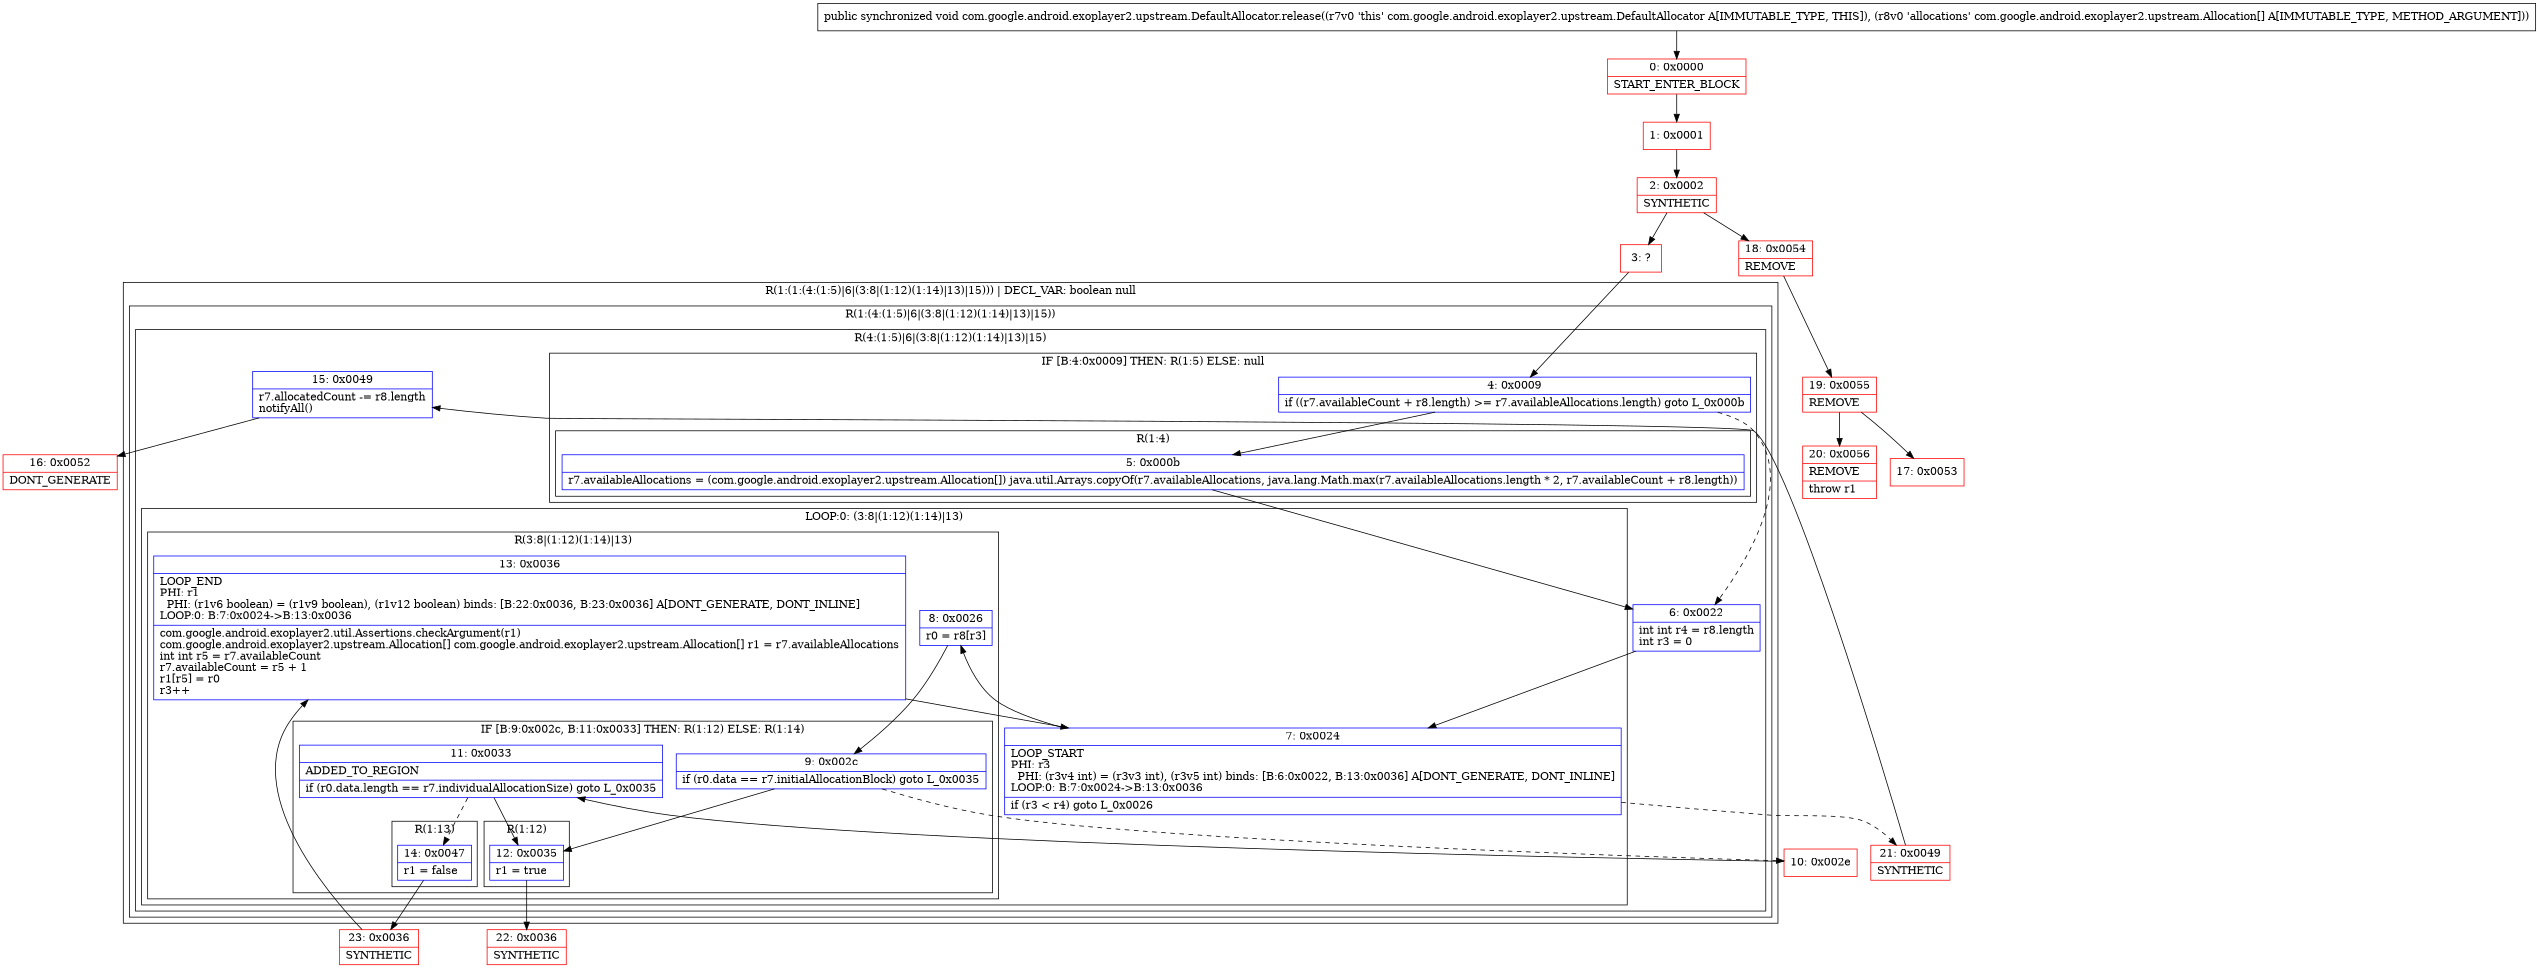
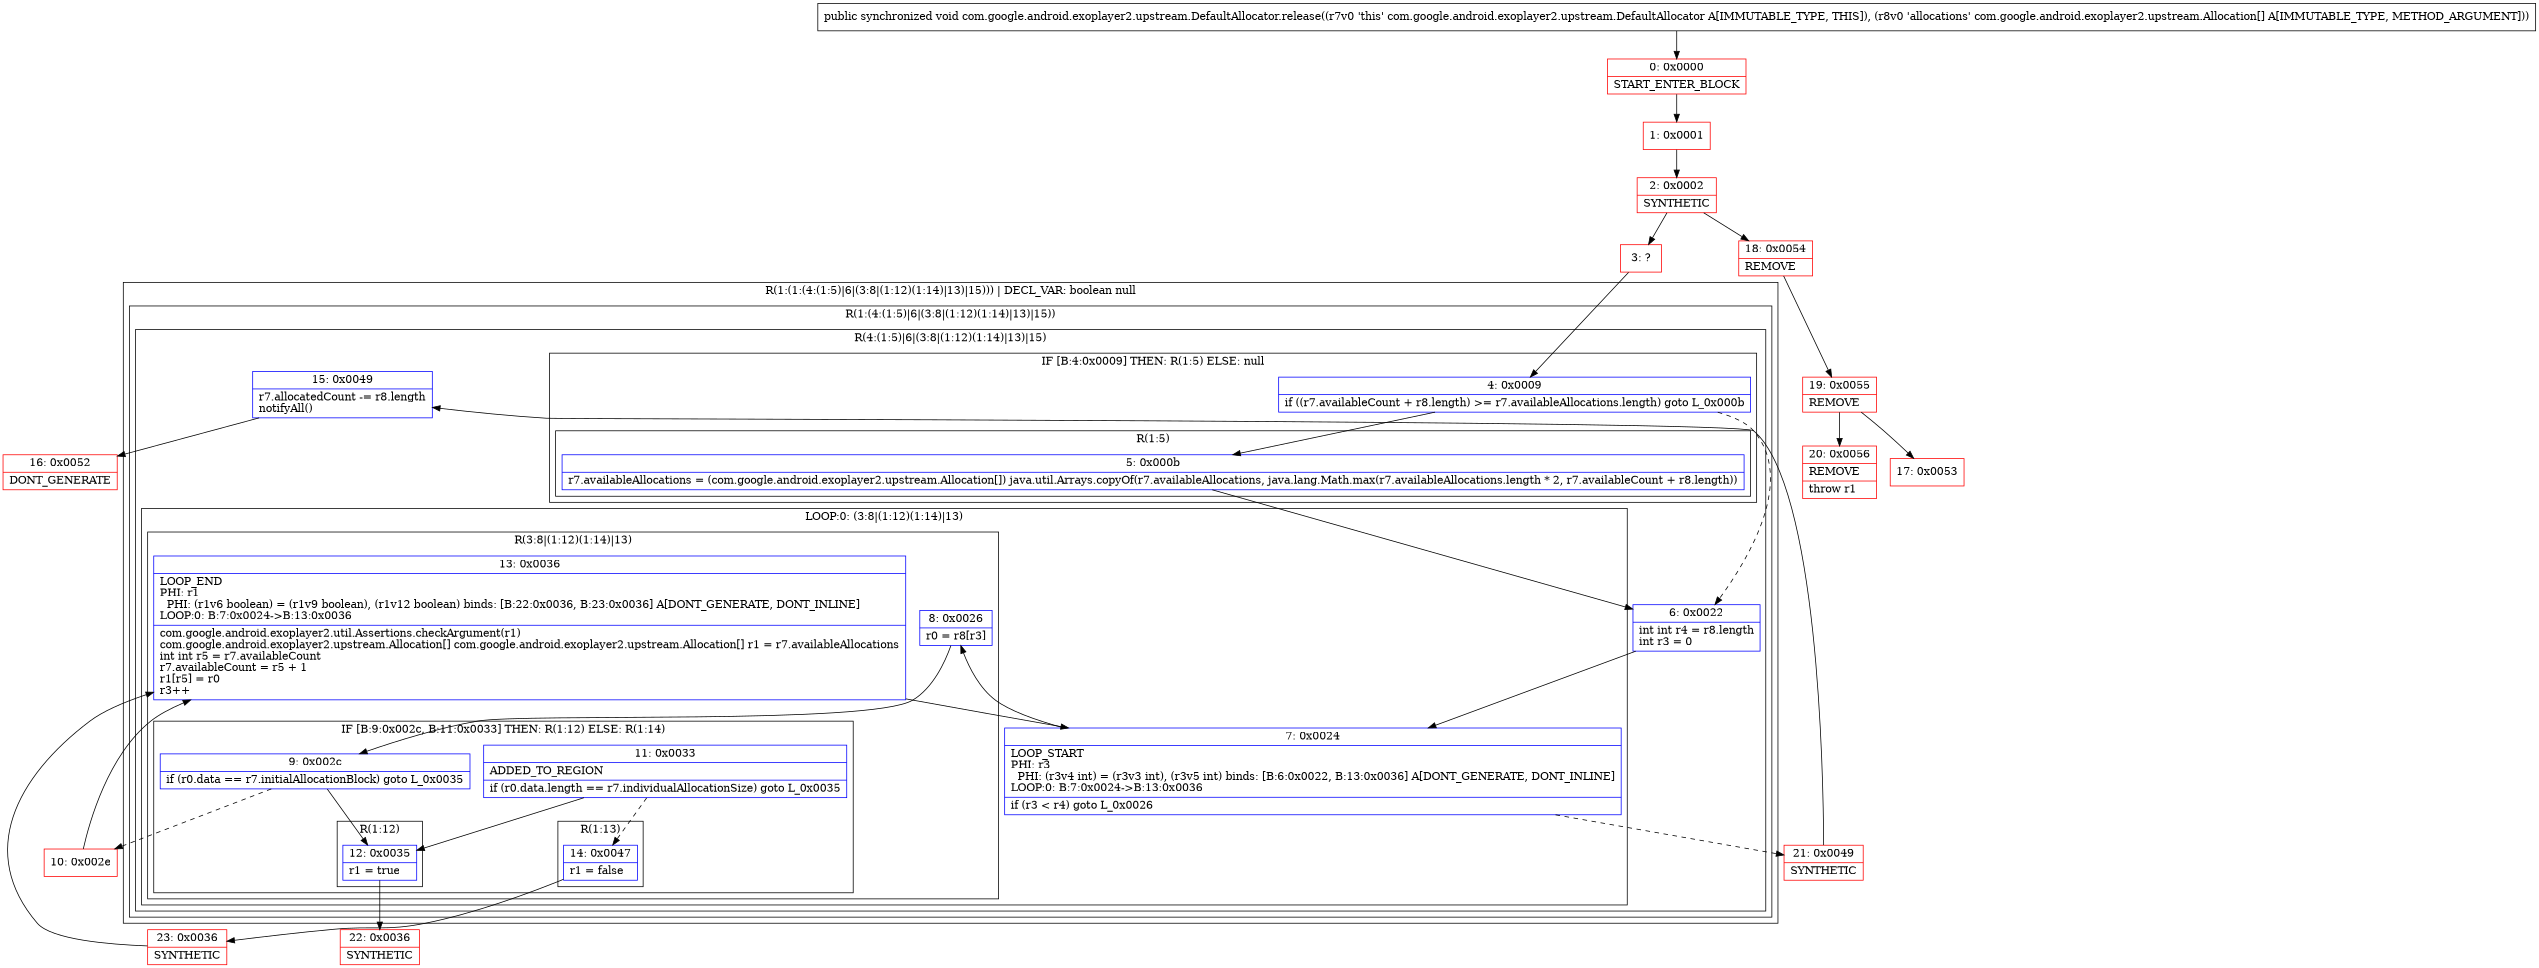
cluster "R(1:4)": label "R(1:4)" -> "R(1:5)"
edge "10: 0x002e" -> "11: 0x0033": now "10: 0x002e" -> "13: 0x0036"
